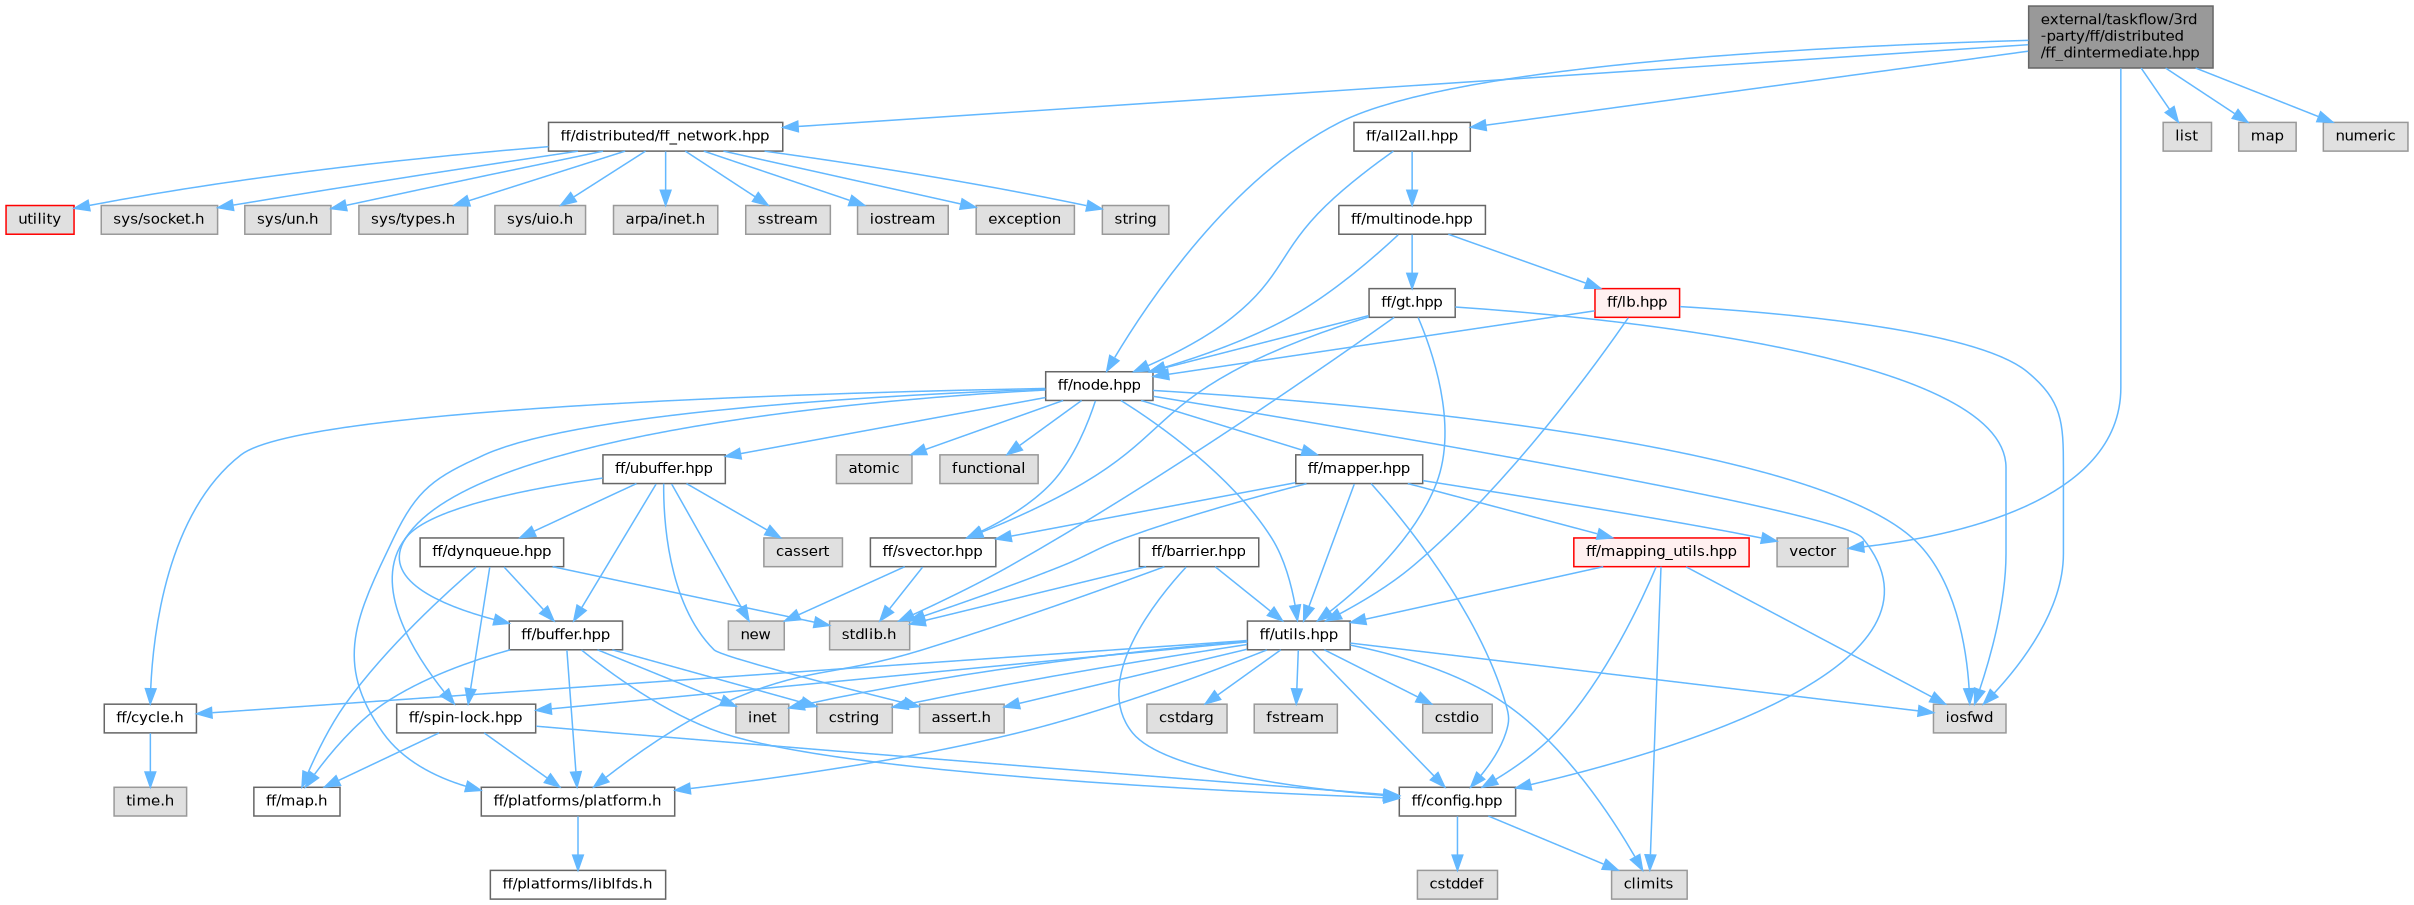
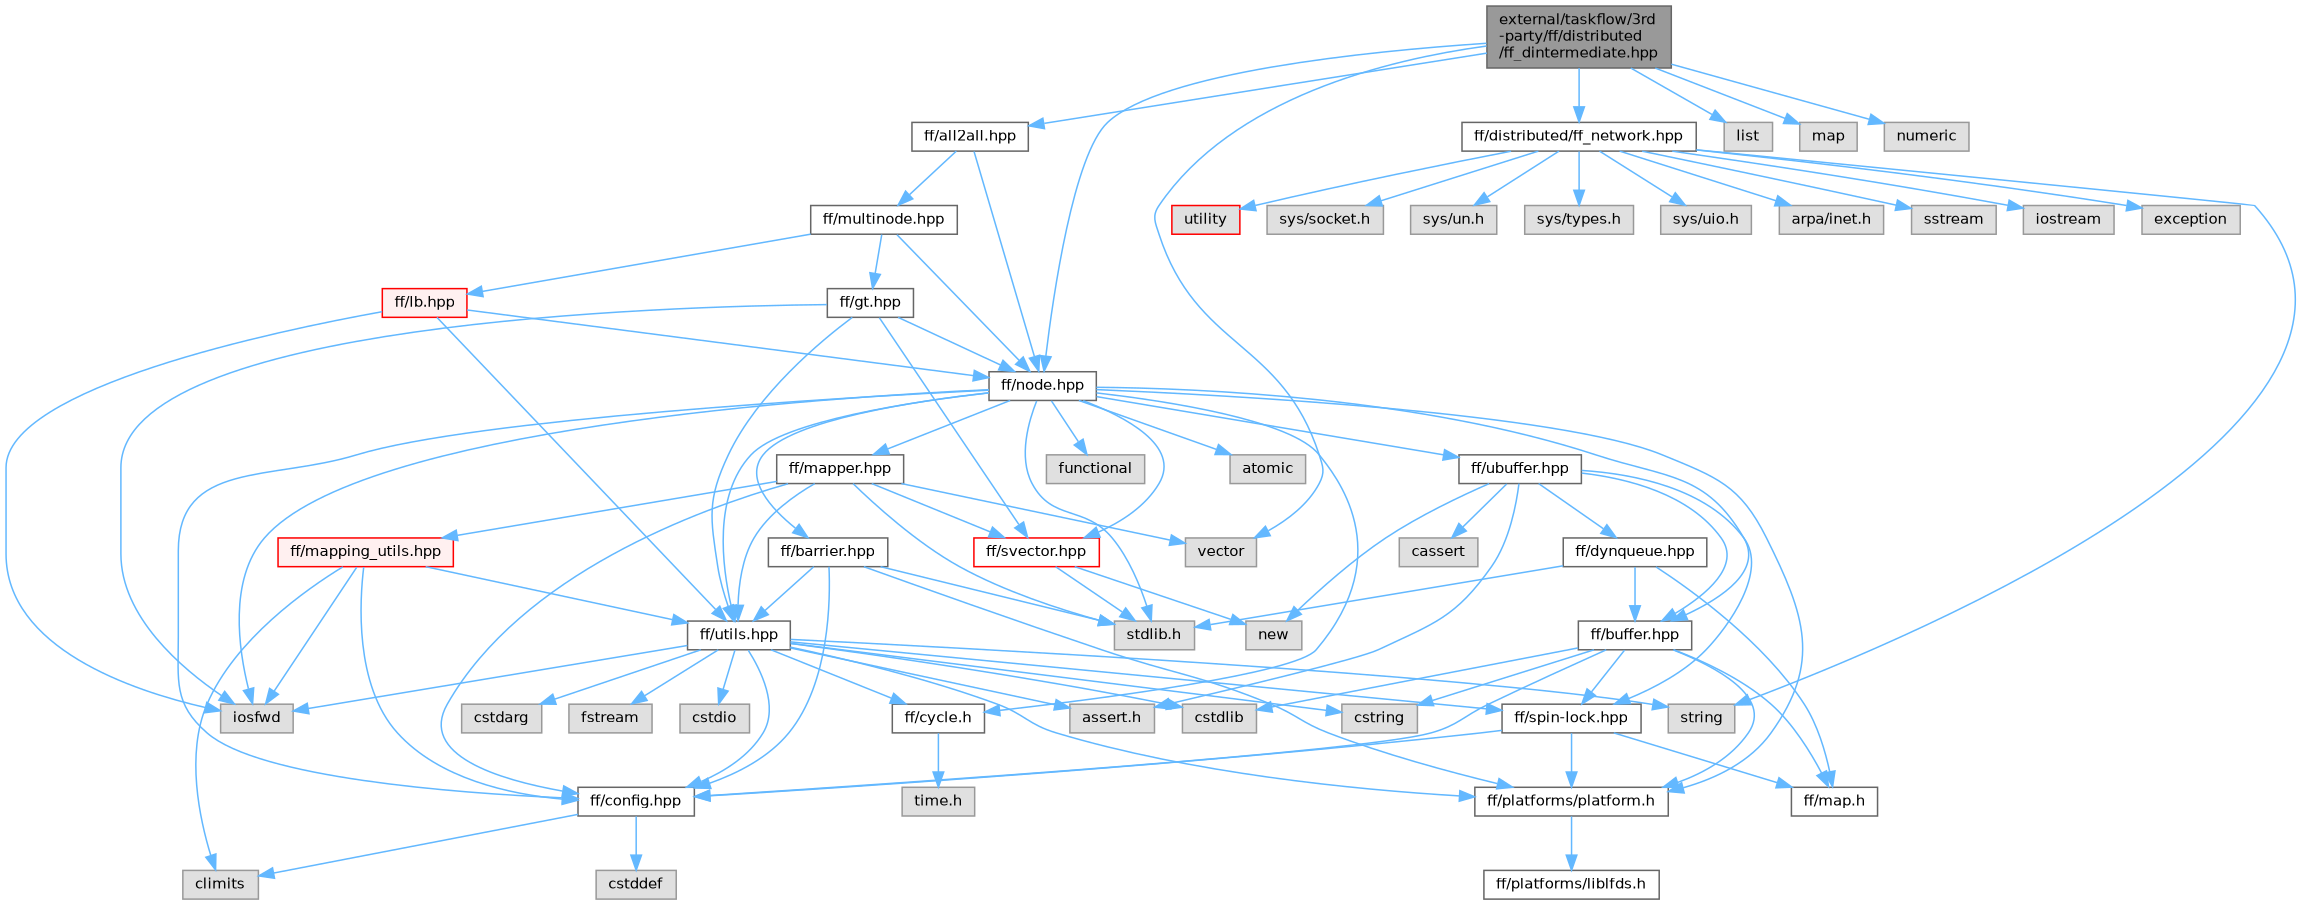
edge "ff/node.hpp" -> "ff/barrier.hpp": added
edge "ff/gt.hpp" -> "stdlib.h": now "ff/node.hpp" -> "stdlib.h"
node "ff/svector.hpp": color grey40 -> red
edge "ff/dynqueue.hpp" -> "ff/spin-lock.hpp": now "ff/buffer.hpp" -> "ff/spin-lock.hpp"
edge "ff/utils.hpp" -> "climits": now "ff/utils.hpp" -> "string"
node "inet": label "inet" -> "cstdlib"
